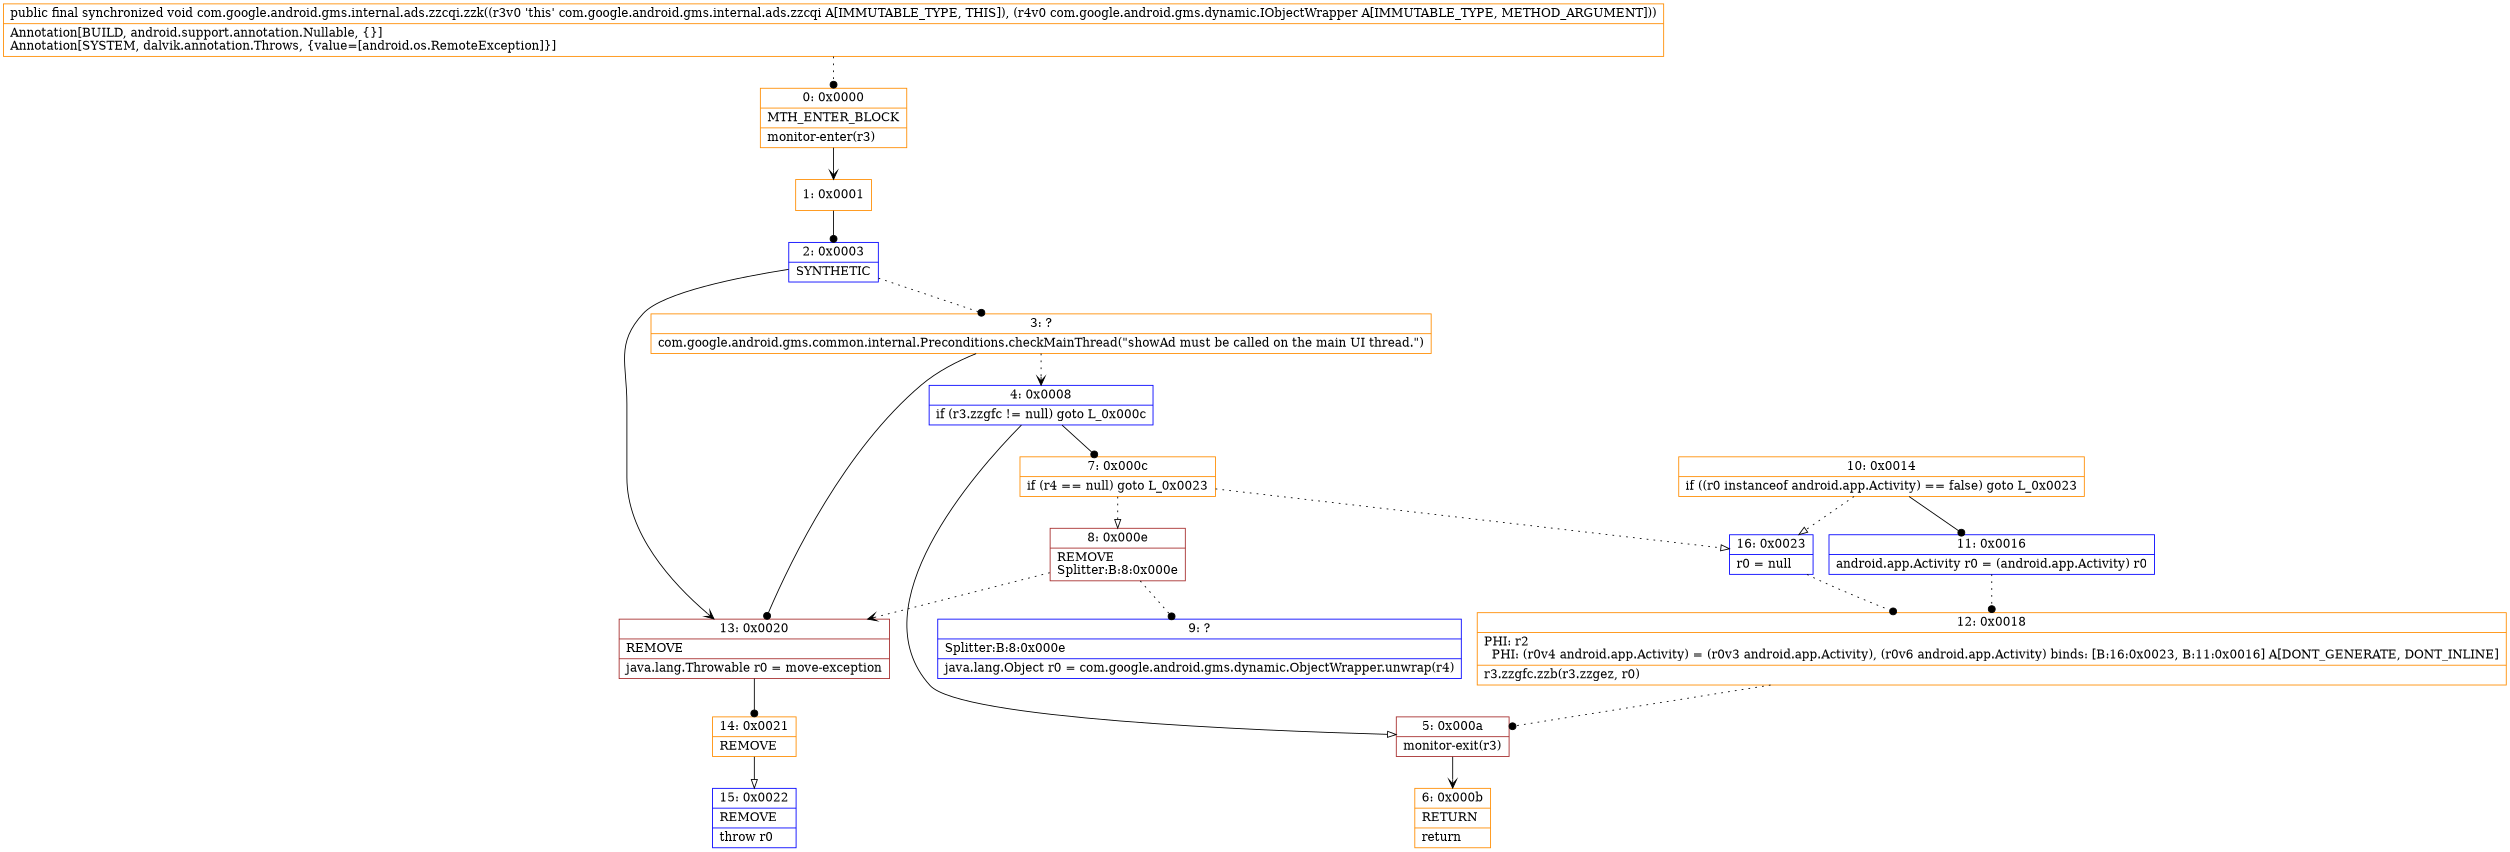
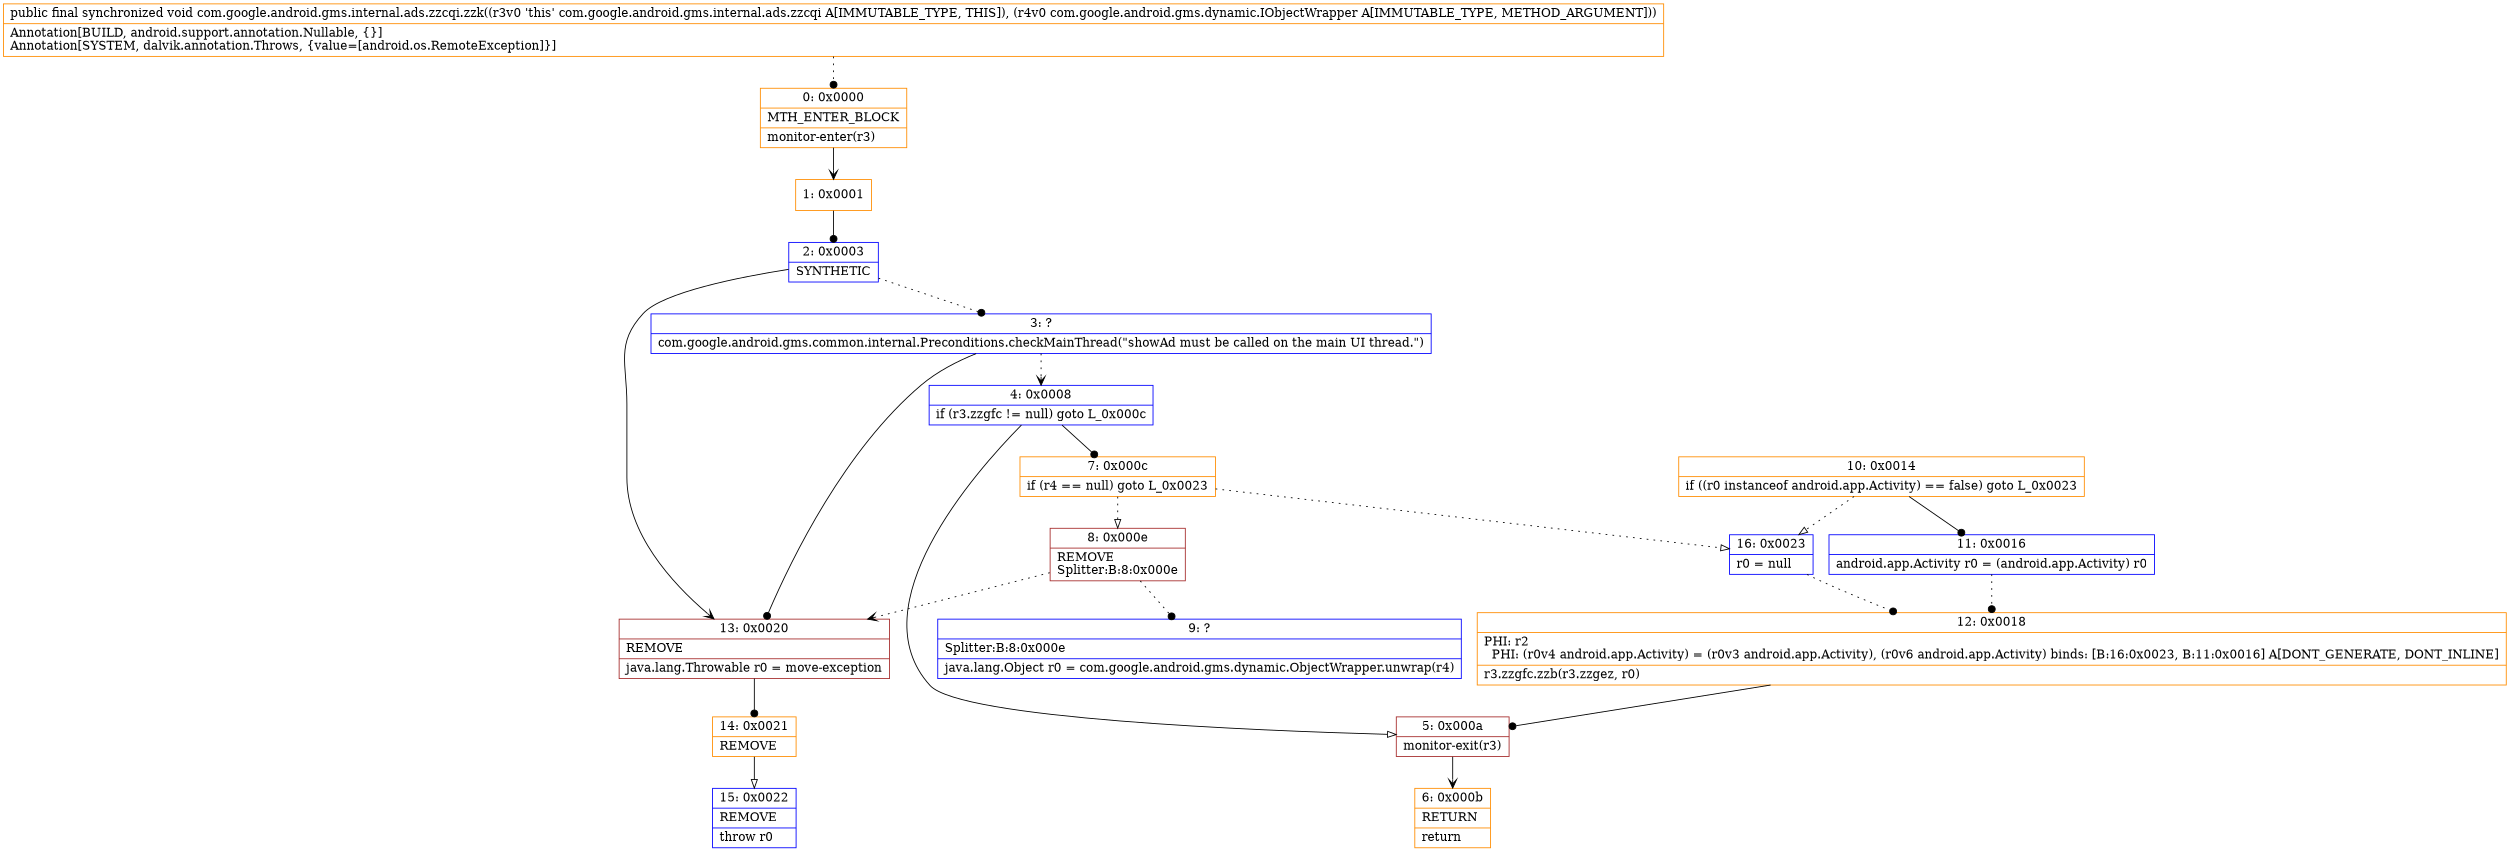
node "3: ?": color darkorange -> blue
edge "12: 0x0018" -> "5: 0x000a": style dotted -> solid
